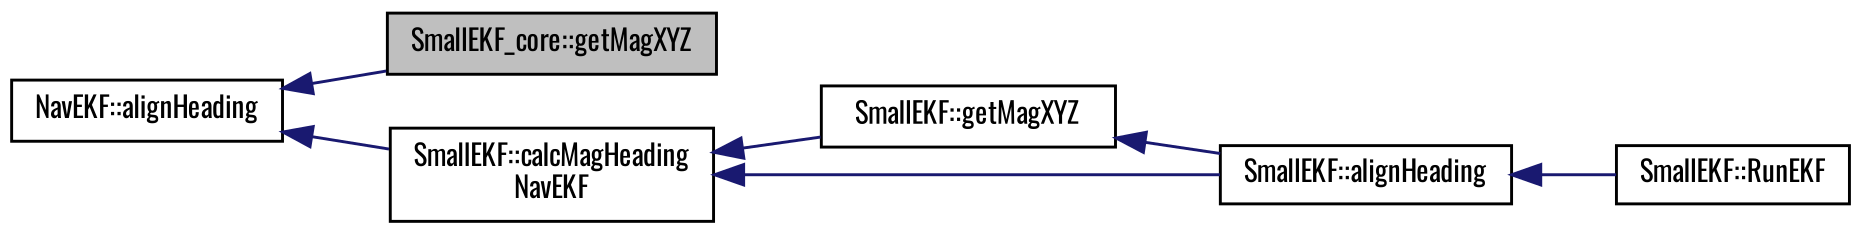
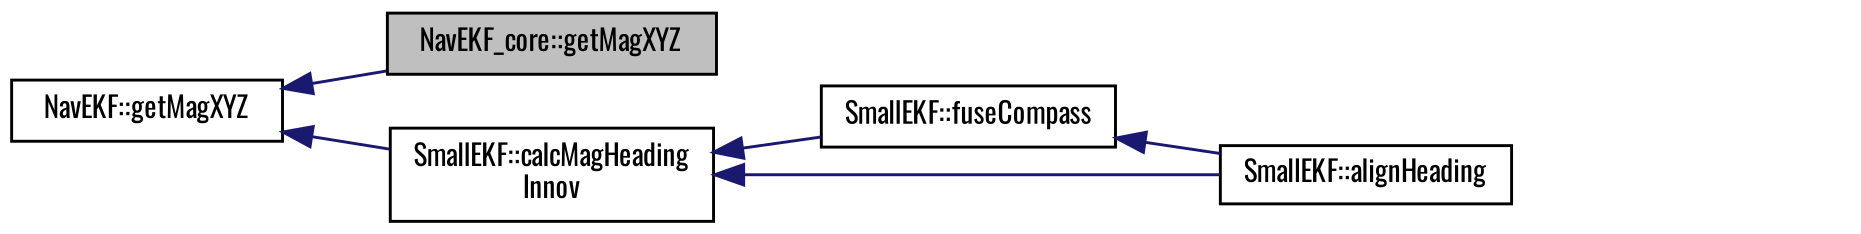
node "SmallEKF_core::getMagXYZ": label "SmallEKF_core::getMagXYZ" -> "NavEKF_core::getMagXYZ"
node "NavEKF::alignHeading": label "NavEKF::alignHeading" -> "NavEKF::getMagXYZ"
node "SmallEKF::getMagXYZ": label "SmallEKF::getMagXYZ" -> "SmallEKF::fuseCompass"
node "SmallEKF::calcMagHeading NavEKF": label "SmallEKF::calcMagHeading NavEKF" -> "SmallEKF::calcMagHeading Innov"
node "SmallEKF::RunEKF": removed
